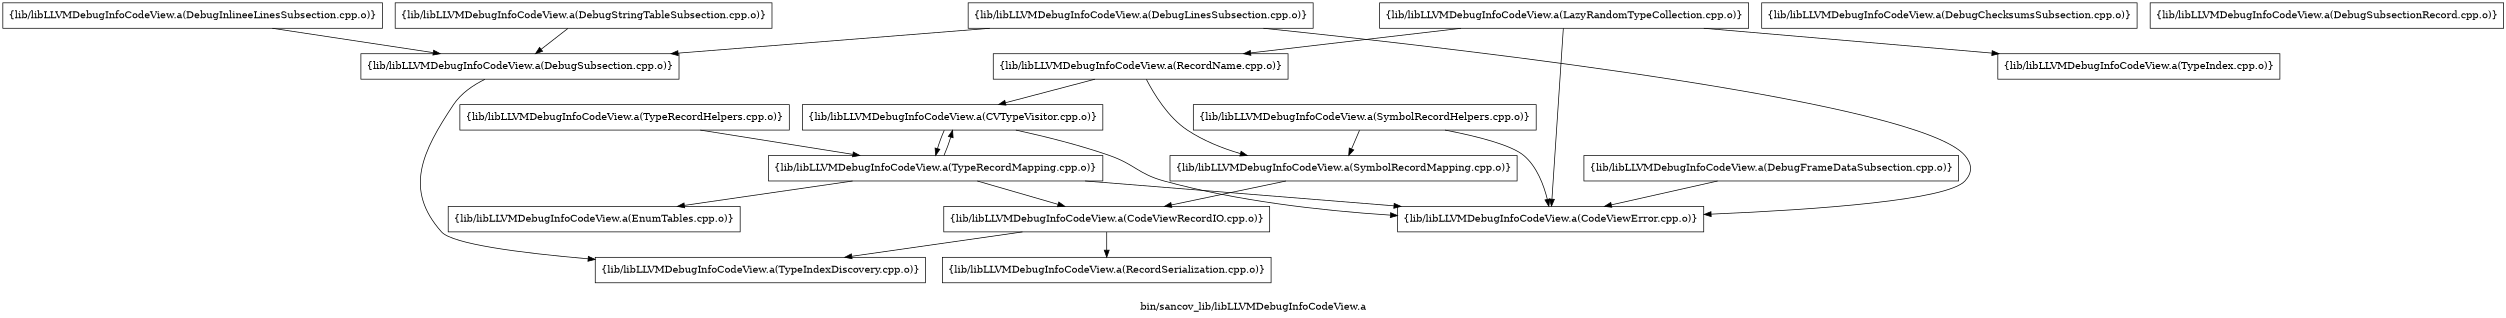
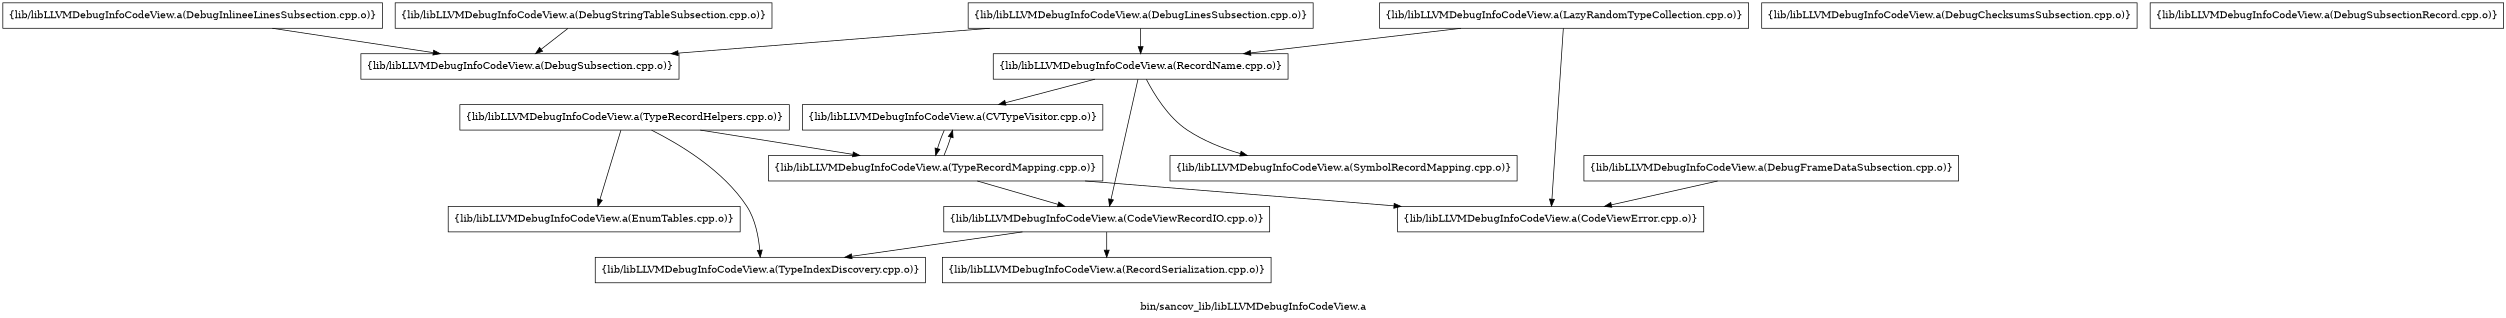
node "{lib/libLLVMDebugInfoCodeView.a(TypeIndex.cpp.o)}": removed
edge "{lib/libLLVMDebugInfoCodeView.a(DebugLinesSubsection.cpp.o)}" -> "{lib/libLLVMDebugInfoCodeView.a(CodeViewError.cpp.o)}": now "{lib/libLLVMDebugInfoCodeView.a(DebugLinesSubsection.cpp.o)}" -> "{lib/libLLVMDebugInfoCodeView.a(RecordName.cpp.o)}"
node "{lib/libLLVMDebugInfoCodeView.a(SymbolRecordHelpers.cpp.o)}": removed
edge "{lib/libLLVMDebugInfoCodeView.a(CVTypeVisitor.cpp.o)}" -> "{lib/libLLVMDebugInfoCodeView.a(CodeViewError.cpp.o)}": removed
edge "{lib/libLLVMDebugInfoCodeView.a(SymbolRecordMapping.cpp.o)}" -> "{lib/libLLVMDebugInfoCodeView.a(CodeViewRecordIO.cpp.o)}": now "{lib/libLLVMDebugInfoCodeView.a(RecordName.cpp.o)}" -> "{lib/libLLVMDebugInfoCodeView.a(CodeViewRecordIO.cpp.o)}"
edge "{lib/libLLVMDebugInfoCodeView.a(TypeRecordMapping.cpp.o)}" -> "{lib/libLLVMDebugInfoCodeView.a(EnumTables.cpp.o)}": now "{lib/libLLVMDebugInfoCodeView.a(TypeRecordHelpers.cpp.o)}" -> "{lib/libLLVMDebugInfoCodeView.a(EnumTables.cpp.o)}"
edge "{lib/libLLVMDebugInfoCodeView.a(DebugSubsection.cpp.o)}" -> "{lib/libLLVMDebugInfoCodeView.a(TypeIndexDiscovery.cpp.o)}": now "{lib/libLLVMDebugInfoCodeView.a(TypeRecordHelpers.cpp.o)}" -> "{lib/libLLVMDebugInfoCodeView.a(TypeIndexDiscovery.cpp.o)}"
